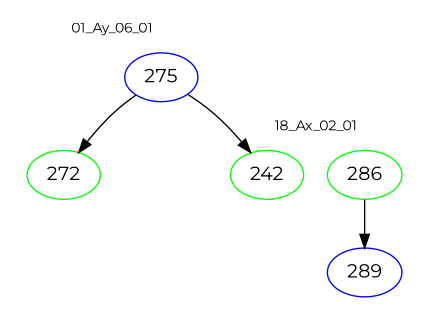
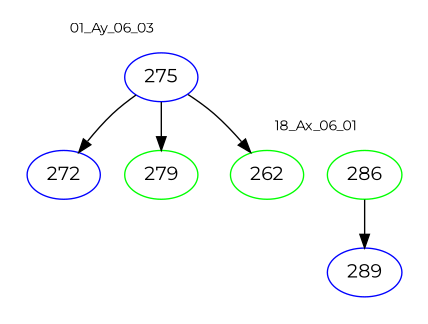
cluster "01_Ay_06_01": label "01_Ay_06_01" -> "01_Ay_06_03"
cluster "18_Ax_02_01": label "18_Ax_02_01" -> "18_Ax_06_01"
node "272": color green -> blue
node "279": added
node "242": label "242" -> "262"
